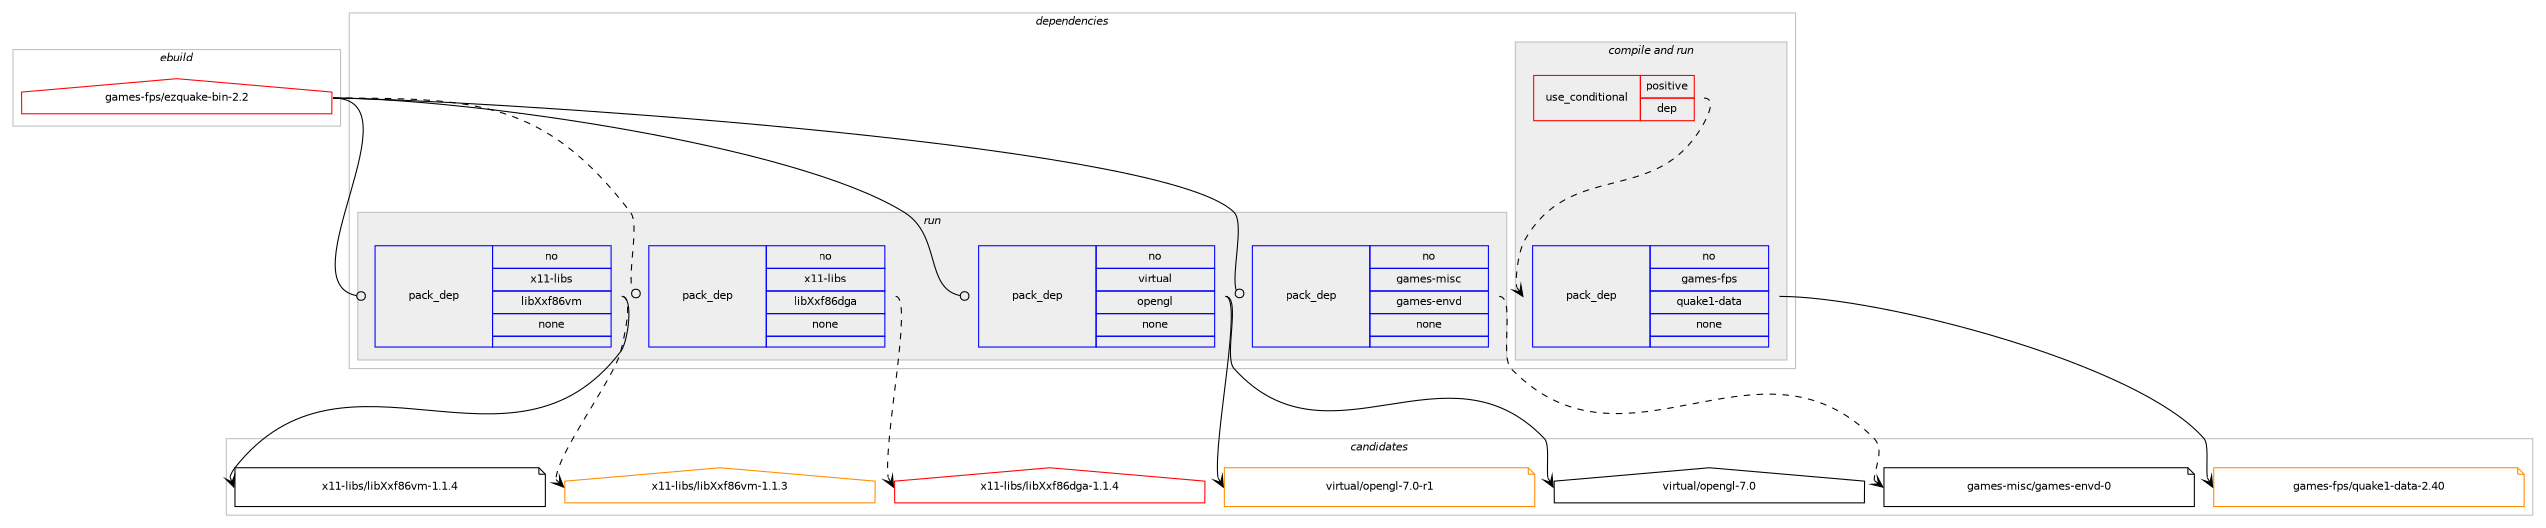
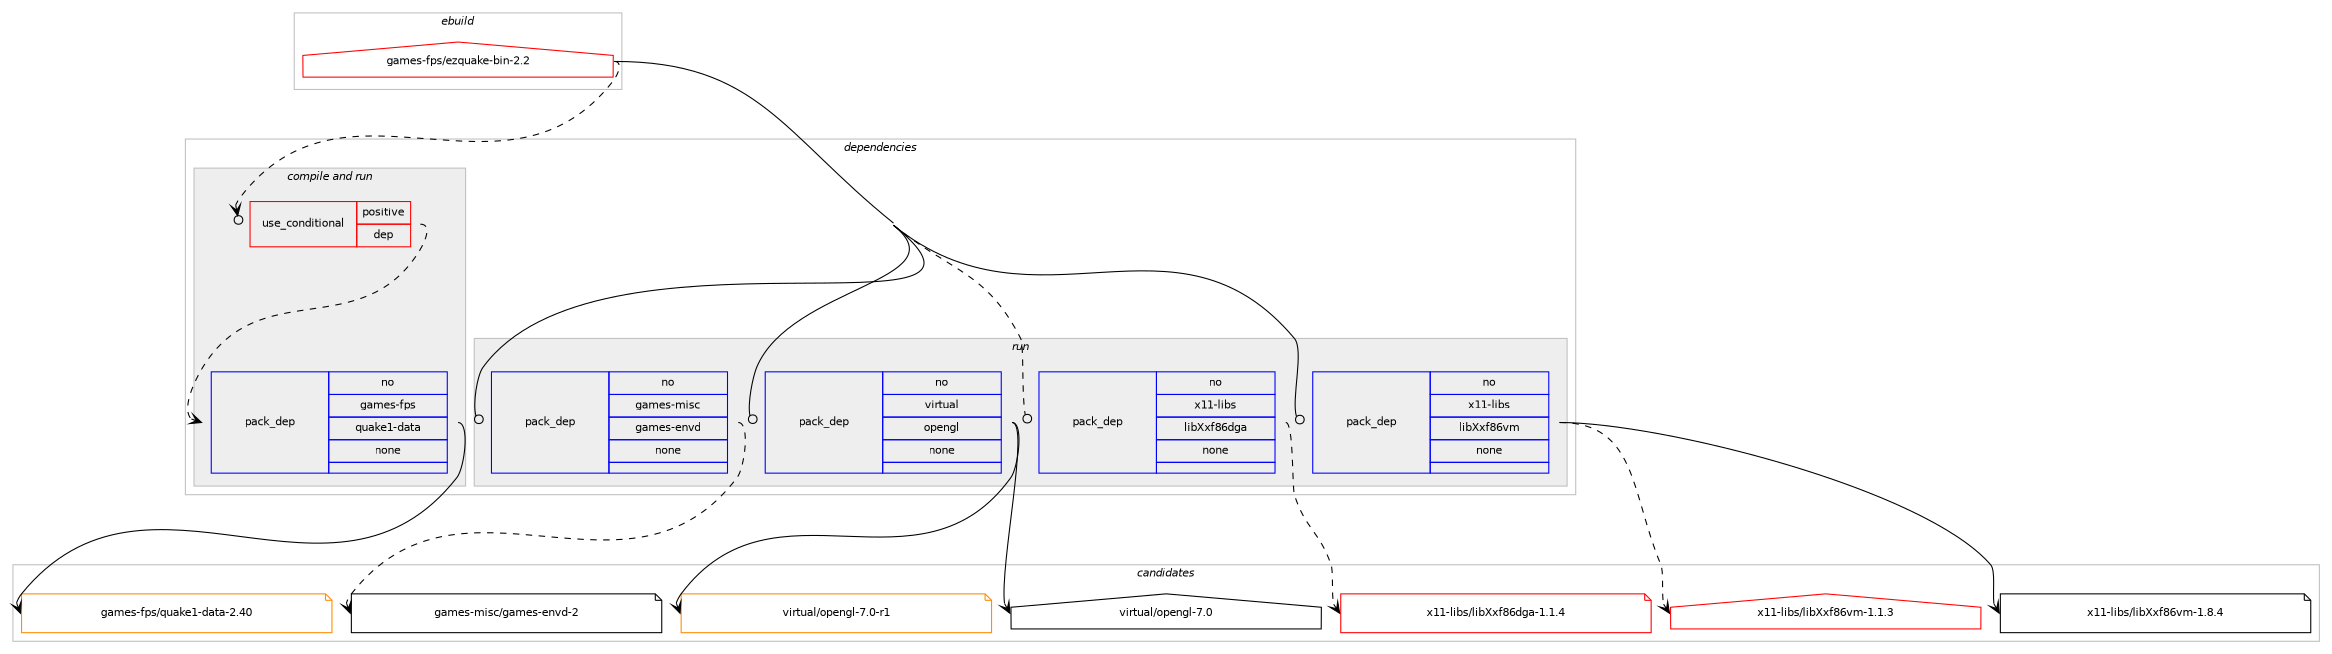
edge "games-fps/ezquake-bin-2.2" -> "use_conditional": added
node "x11-libs/libXxf86vm-1.1.4": label "x11-libs/libXxf86vm-1.1.4" -> "x11-libs/libXxf86vm-1.8.4"
node "x11-libs/libXxf86vm-1.1.3": color darkorange -> red
node "x11-libs/libXxf86dga-1.1.4": shape house -> note
node "games-misc/games-envd-0": label "games-misc/games-envd-0" -> "games-misc/games-envd-2"
